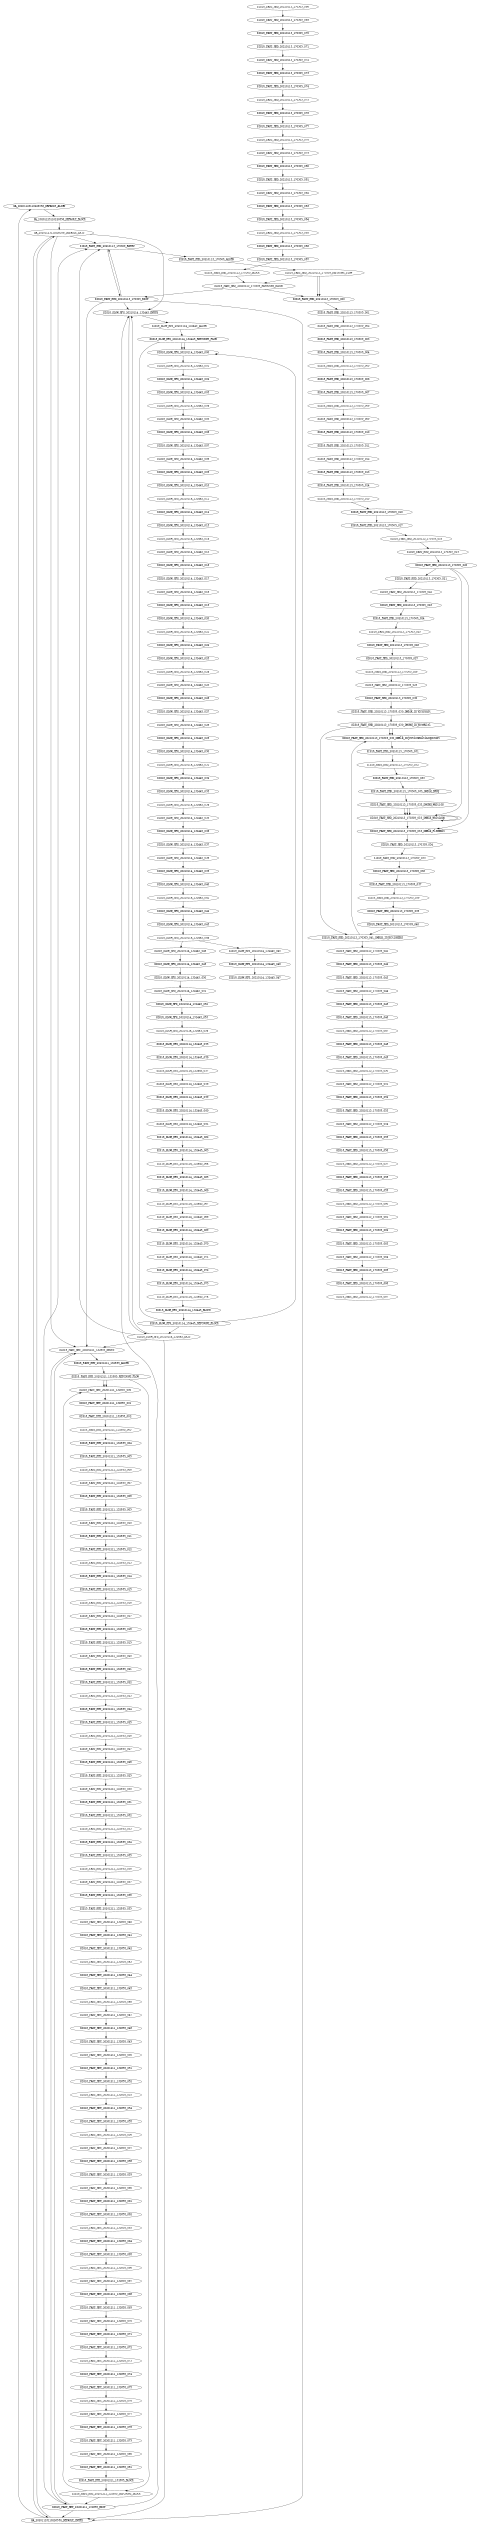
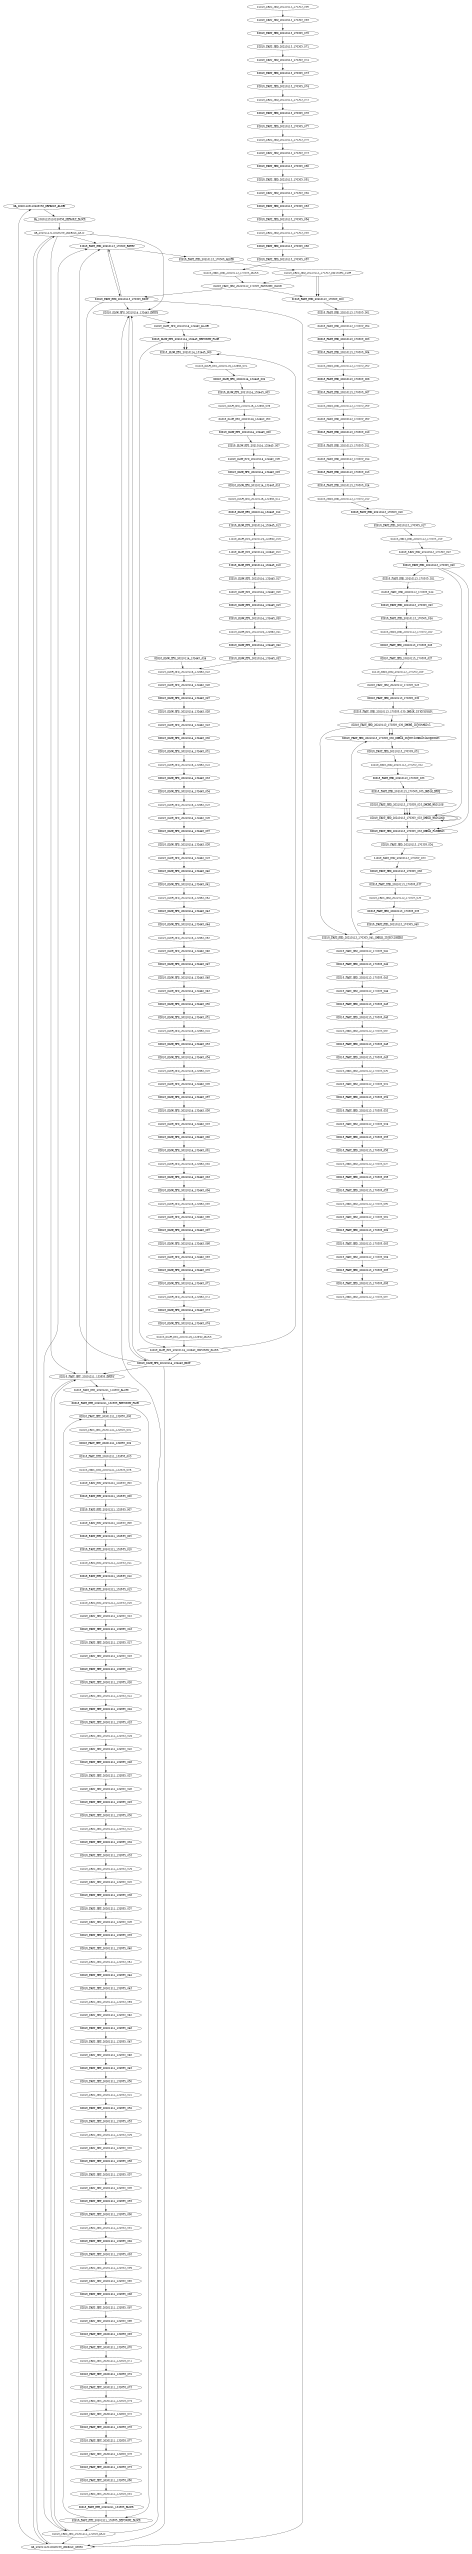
edge "SIS18_SLOW_HFS_20210114_132445_023" -> "SIS18_SLOW_HFS_20210114_132445_024": now "SIS18_SLOW_HFS_20210114_132445_023" -> "SIS18_SLOW_HFS_20210114_132445_025"
edge "SIS18_SLOW_HFS_20210114_132445_044" -> "SIS18_SLOW_HFS_20210114_132445_048": now "SIS18_SLOW_HFS_20210114_132445_047" -> "SIS18_SLOW_HFS_20210114_132445_048"
